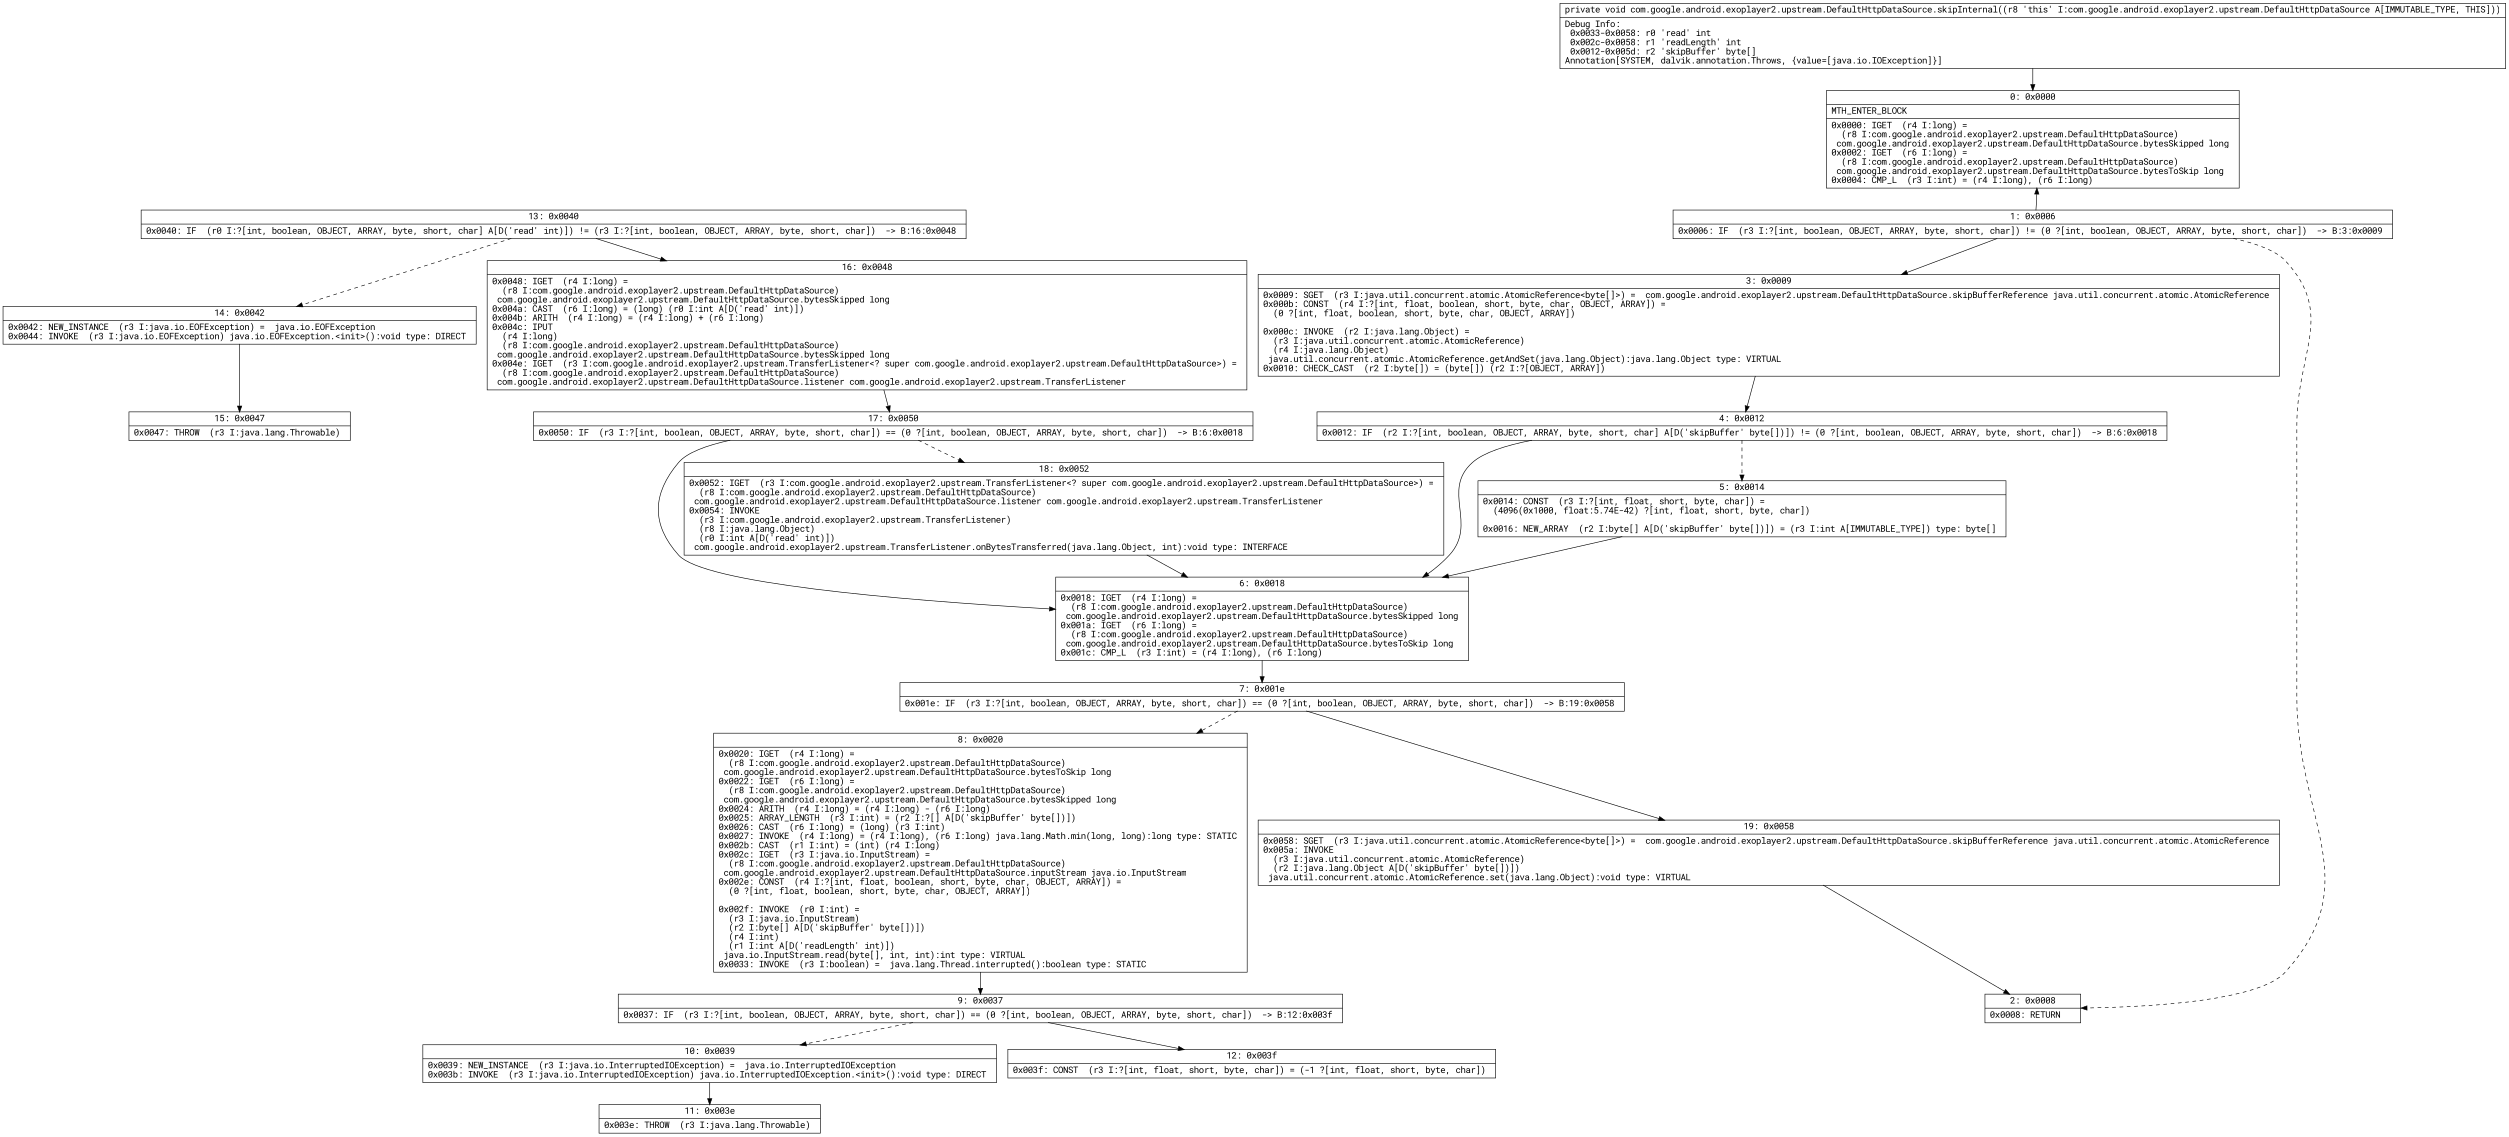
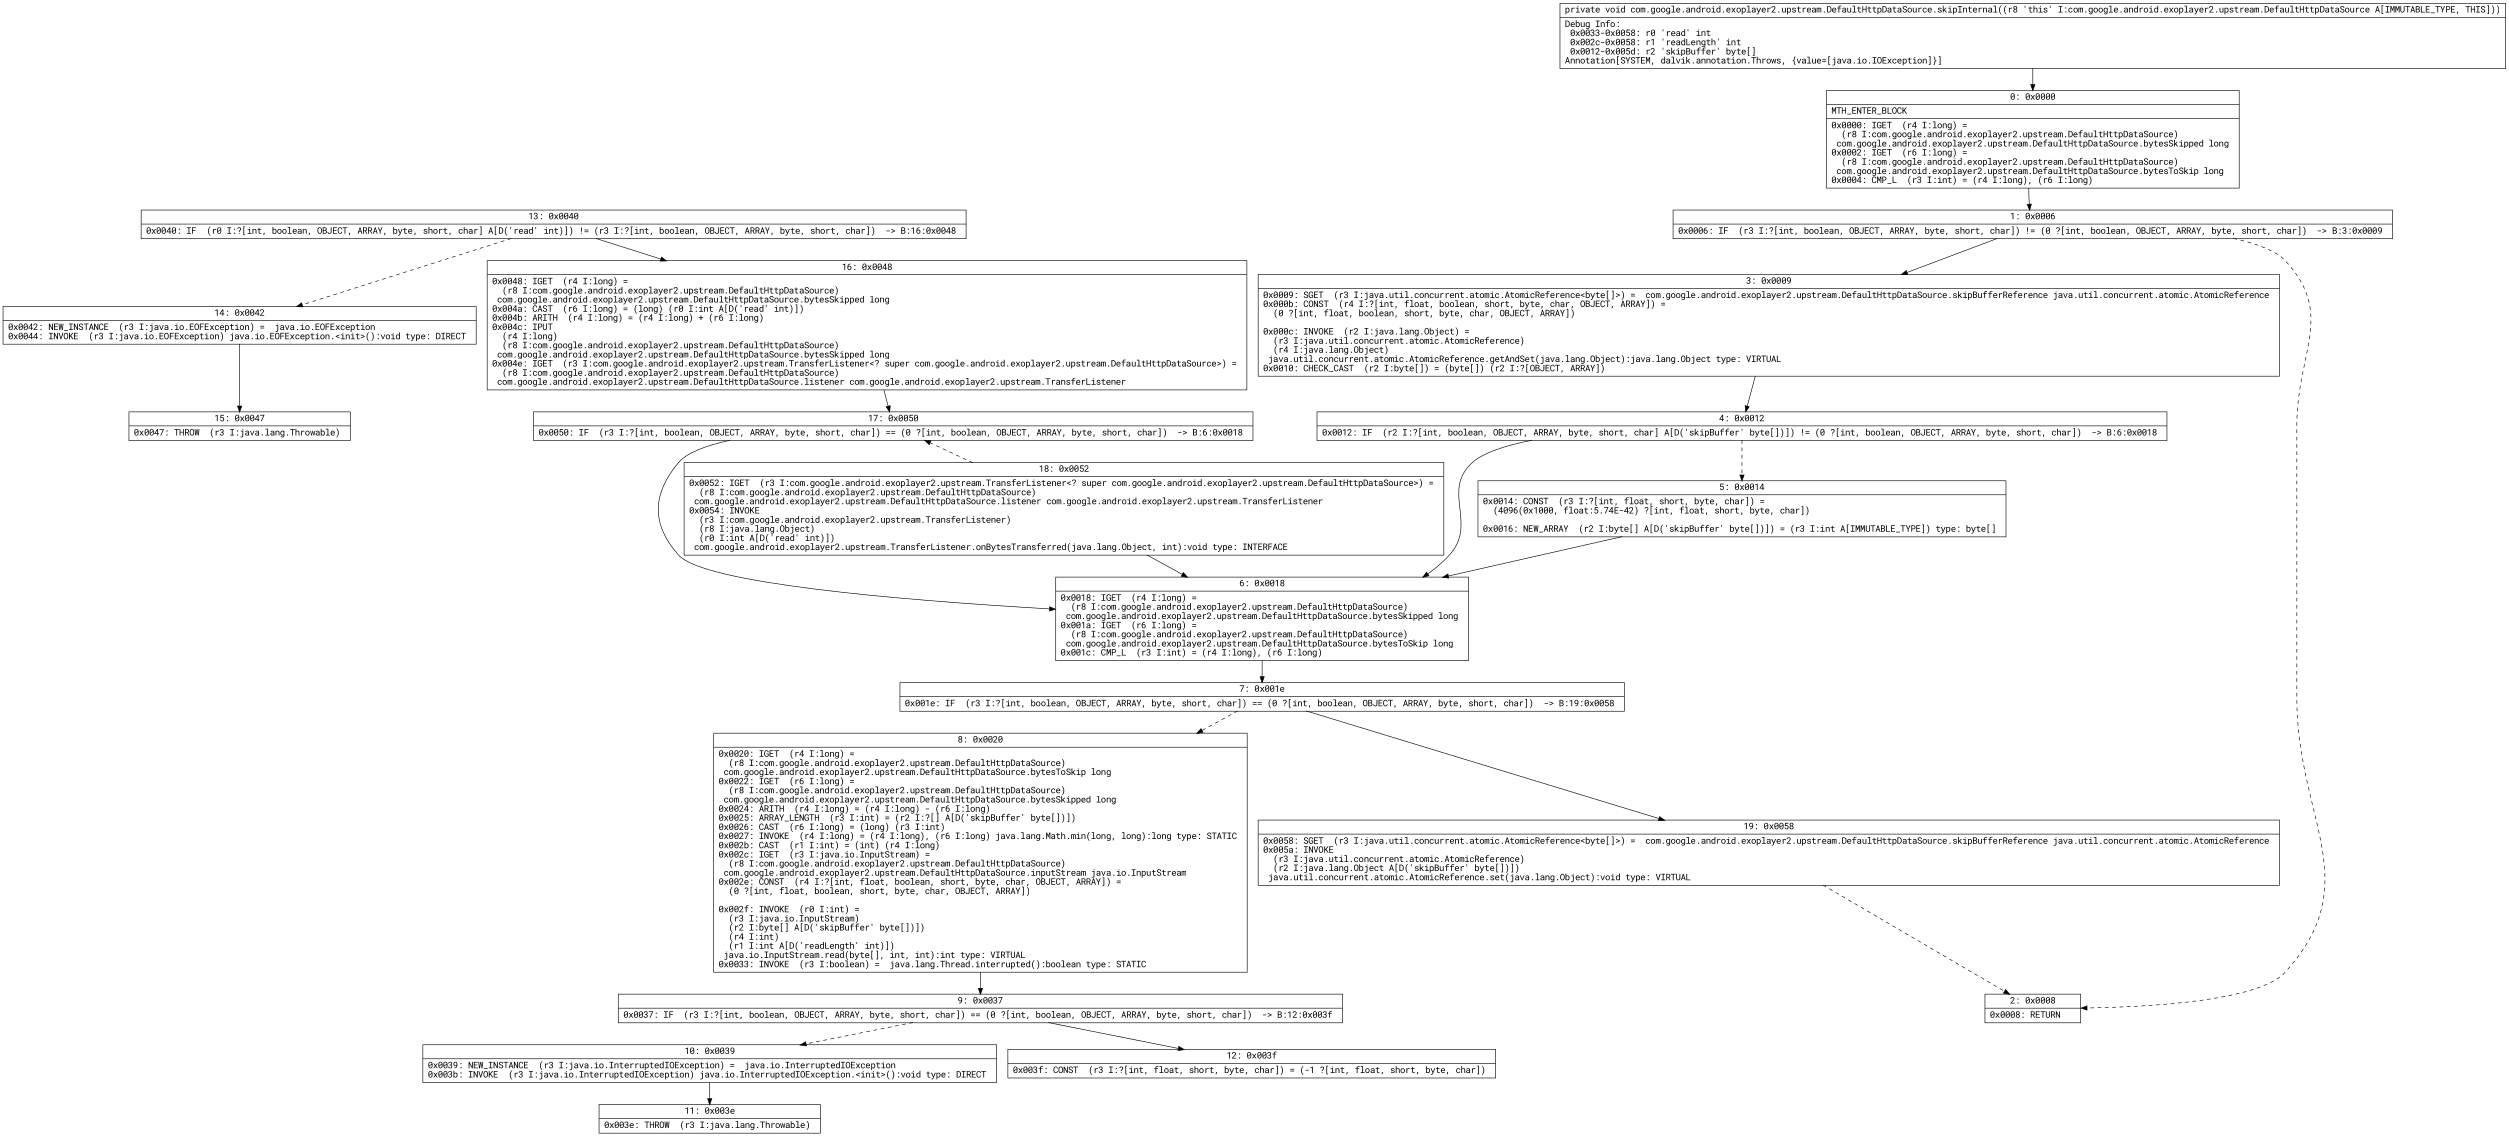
edge "1: 0x0006" -> "0: 0x0000": reversed
edge "17: 0x0050" -> "18: 0x0052": reversed
edge "19: 0x0058" -> "2: 0x0008": style solid -> dashed
